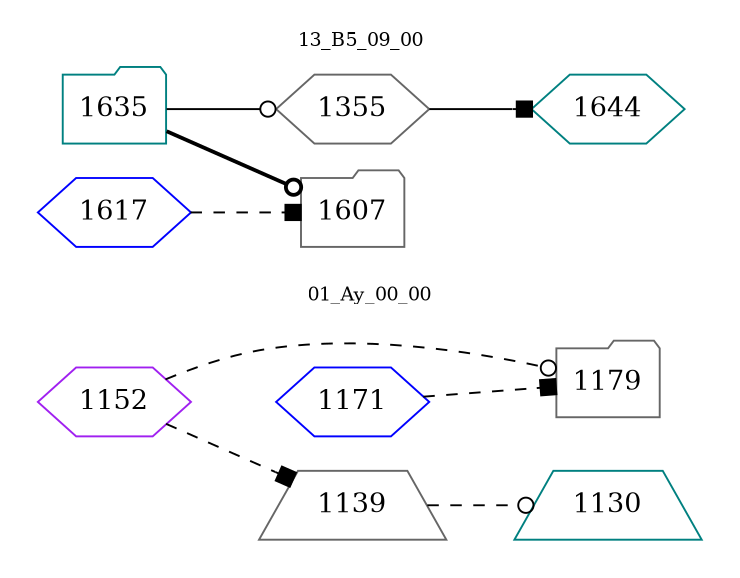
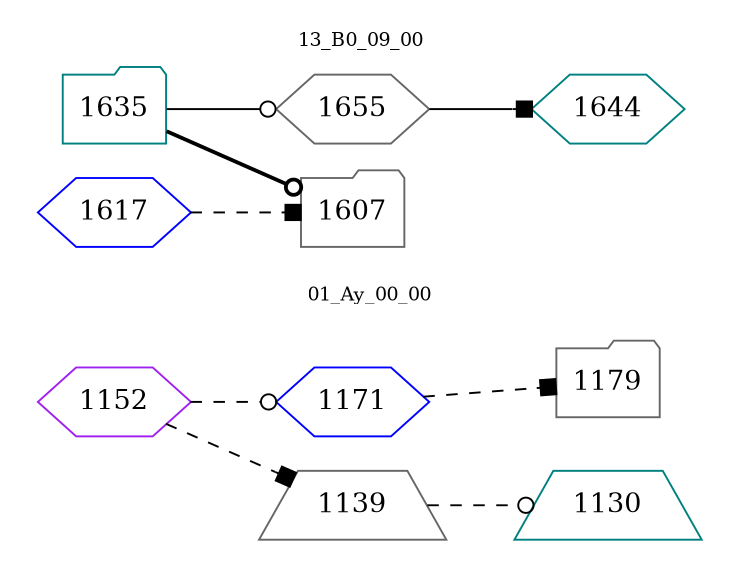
cluster "13_B5_09_00": label "13_B5_09_00" -> "13_B0_09_00"
node "1355": label "1355" -> "1655"
edge "1152" -> "1179": now "1152" -> "1171"
